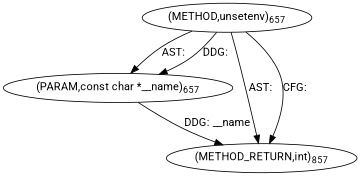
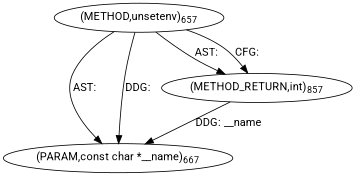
node "(PARAM,const char *__name)": text "657" -> "667"
edge "(PARAM,const char *__name)" -> "(METHOD_RETURN,int)": reversed
